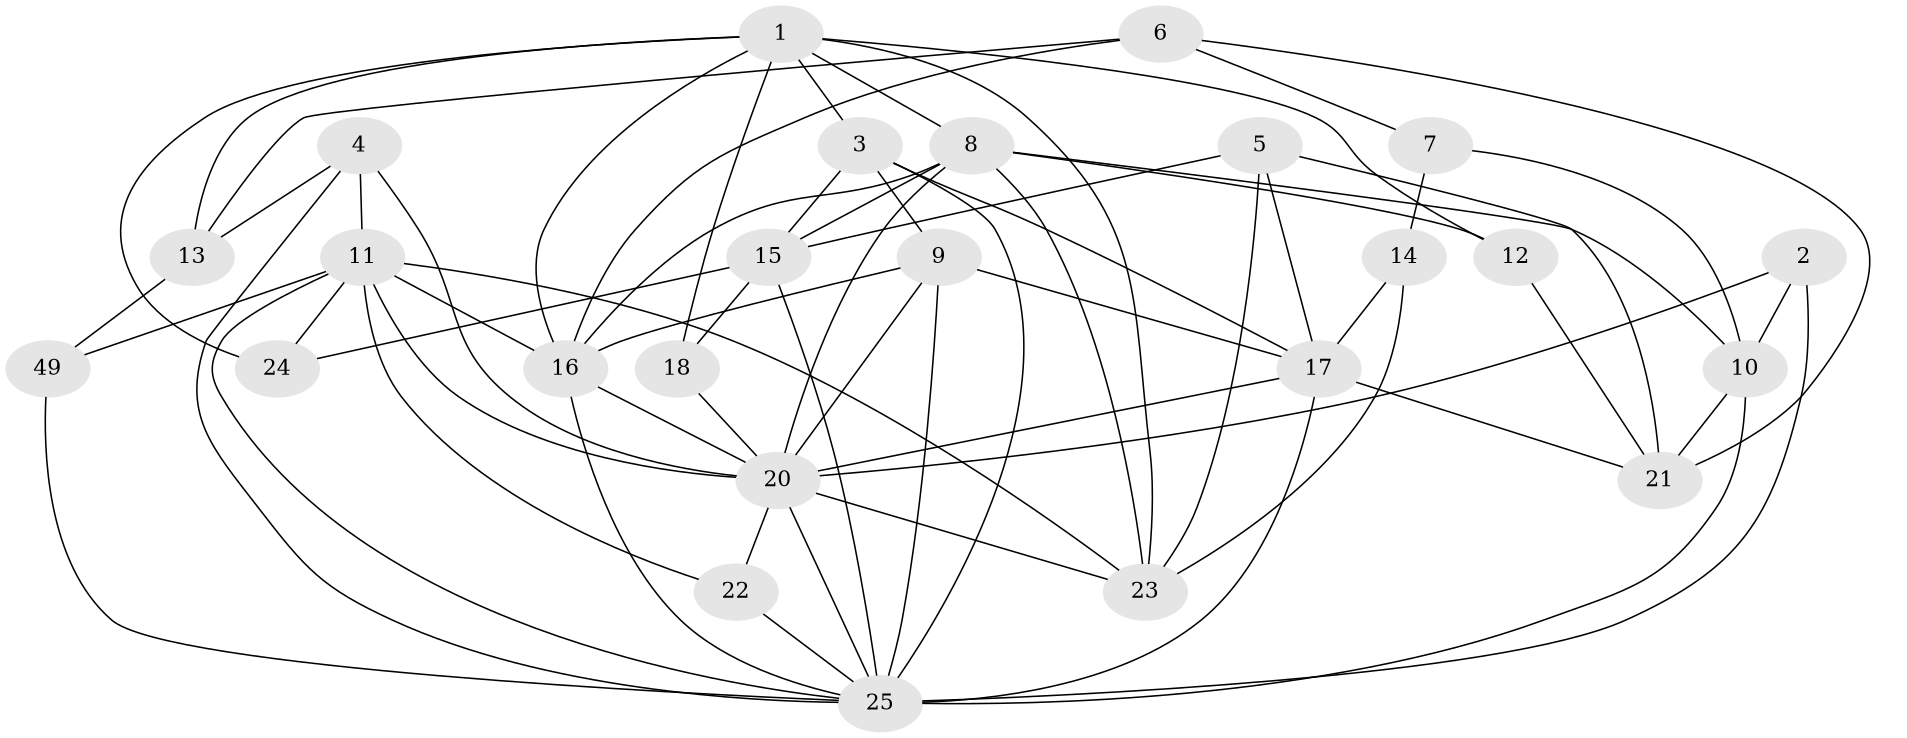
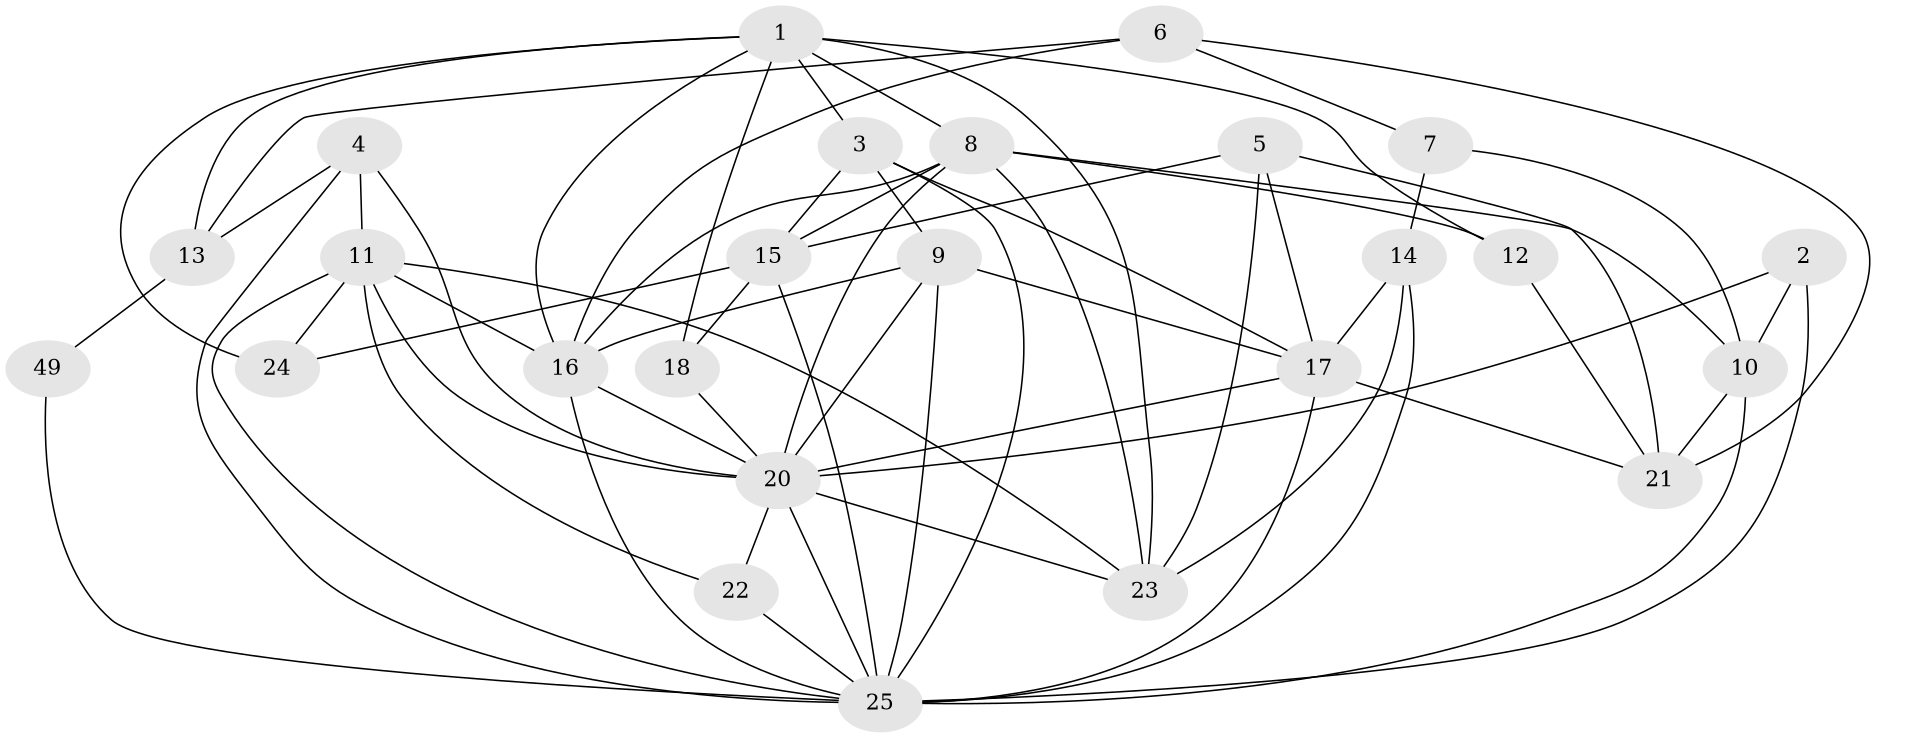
edge "11" -- "49": removed
edge "14" -- "25": added
